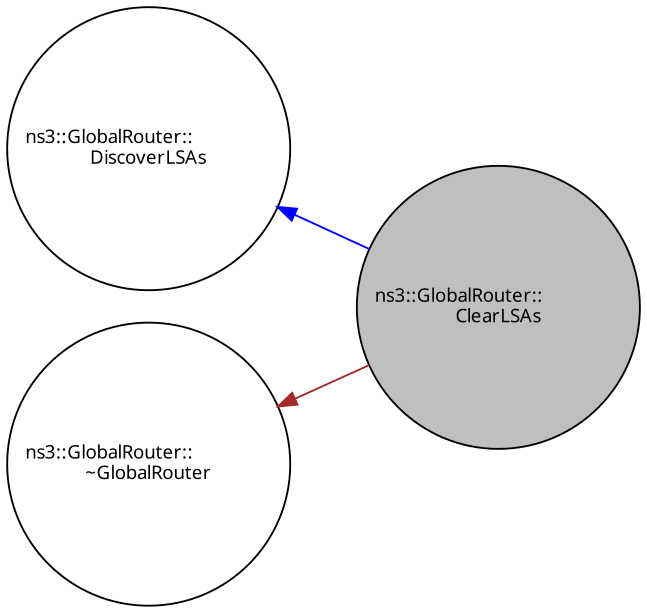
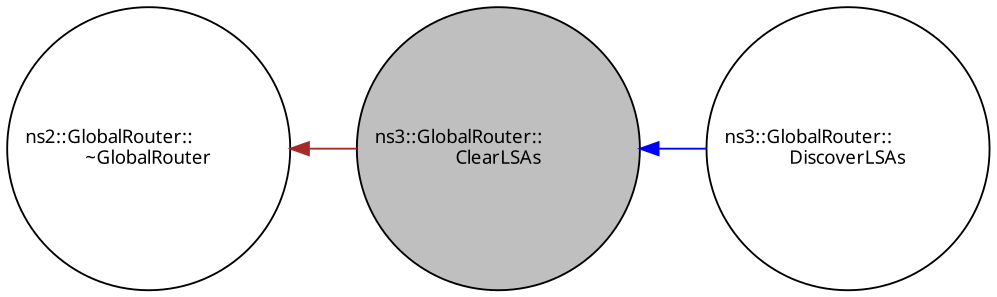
edge "ns3::GlobalRouter:: ClearLSAs" -> "ns3::GlobalRouter:: DiscoverLSAs": reversed
node "ns3::GlobalRouter:: ~GlobalRouter": label "ns3::GlobalRouter:: ~GlobalRouter" -> "ns2::GlobalRouter:: ~GlobalRouter"
